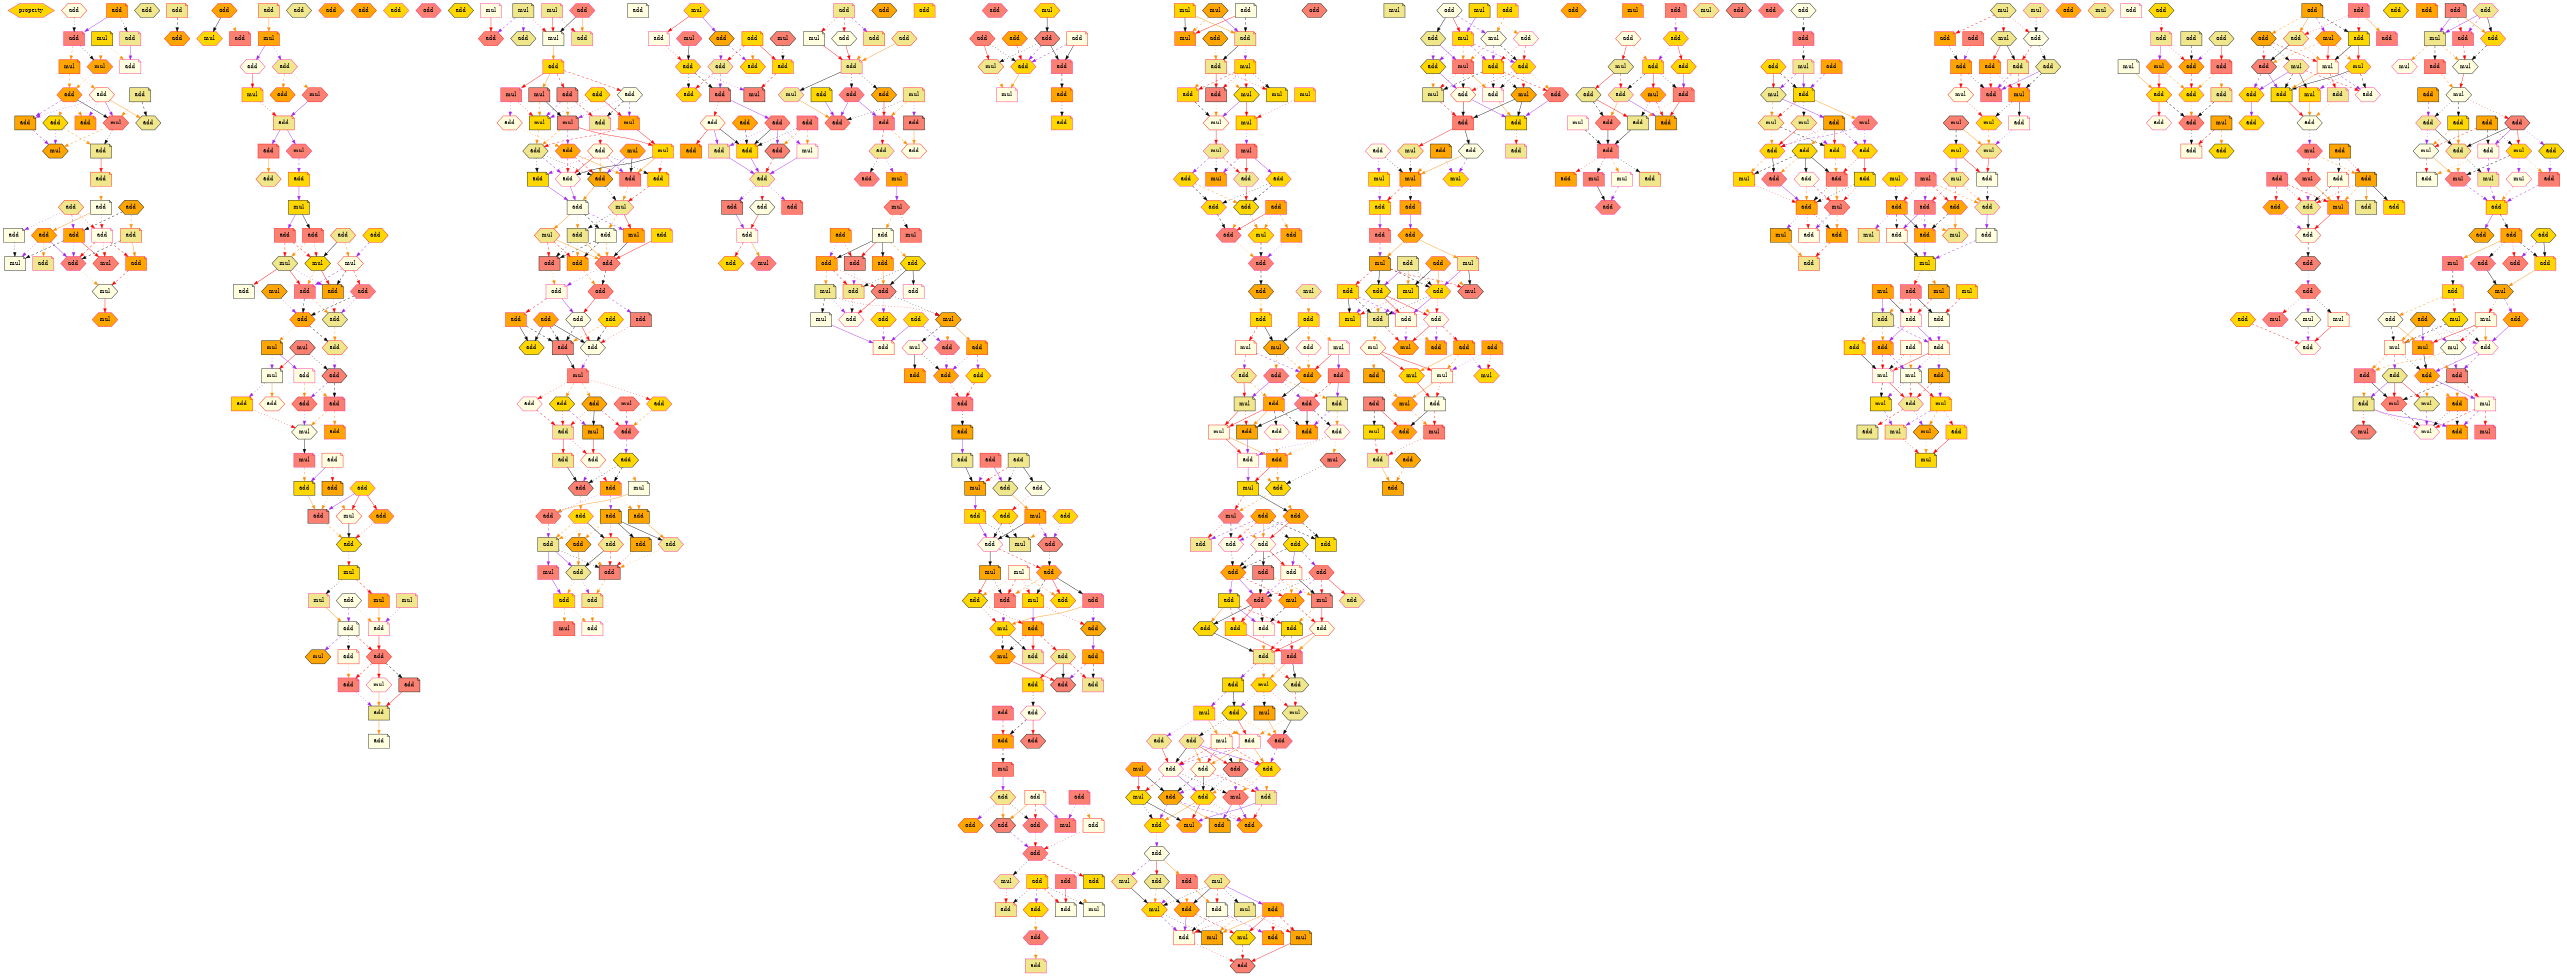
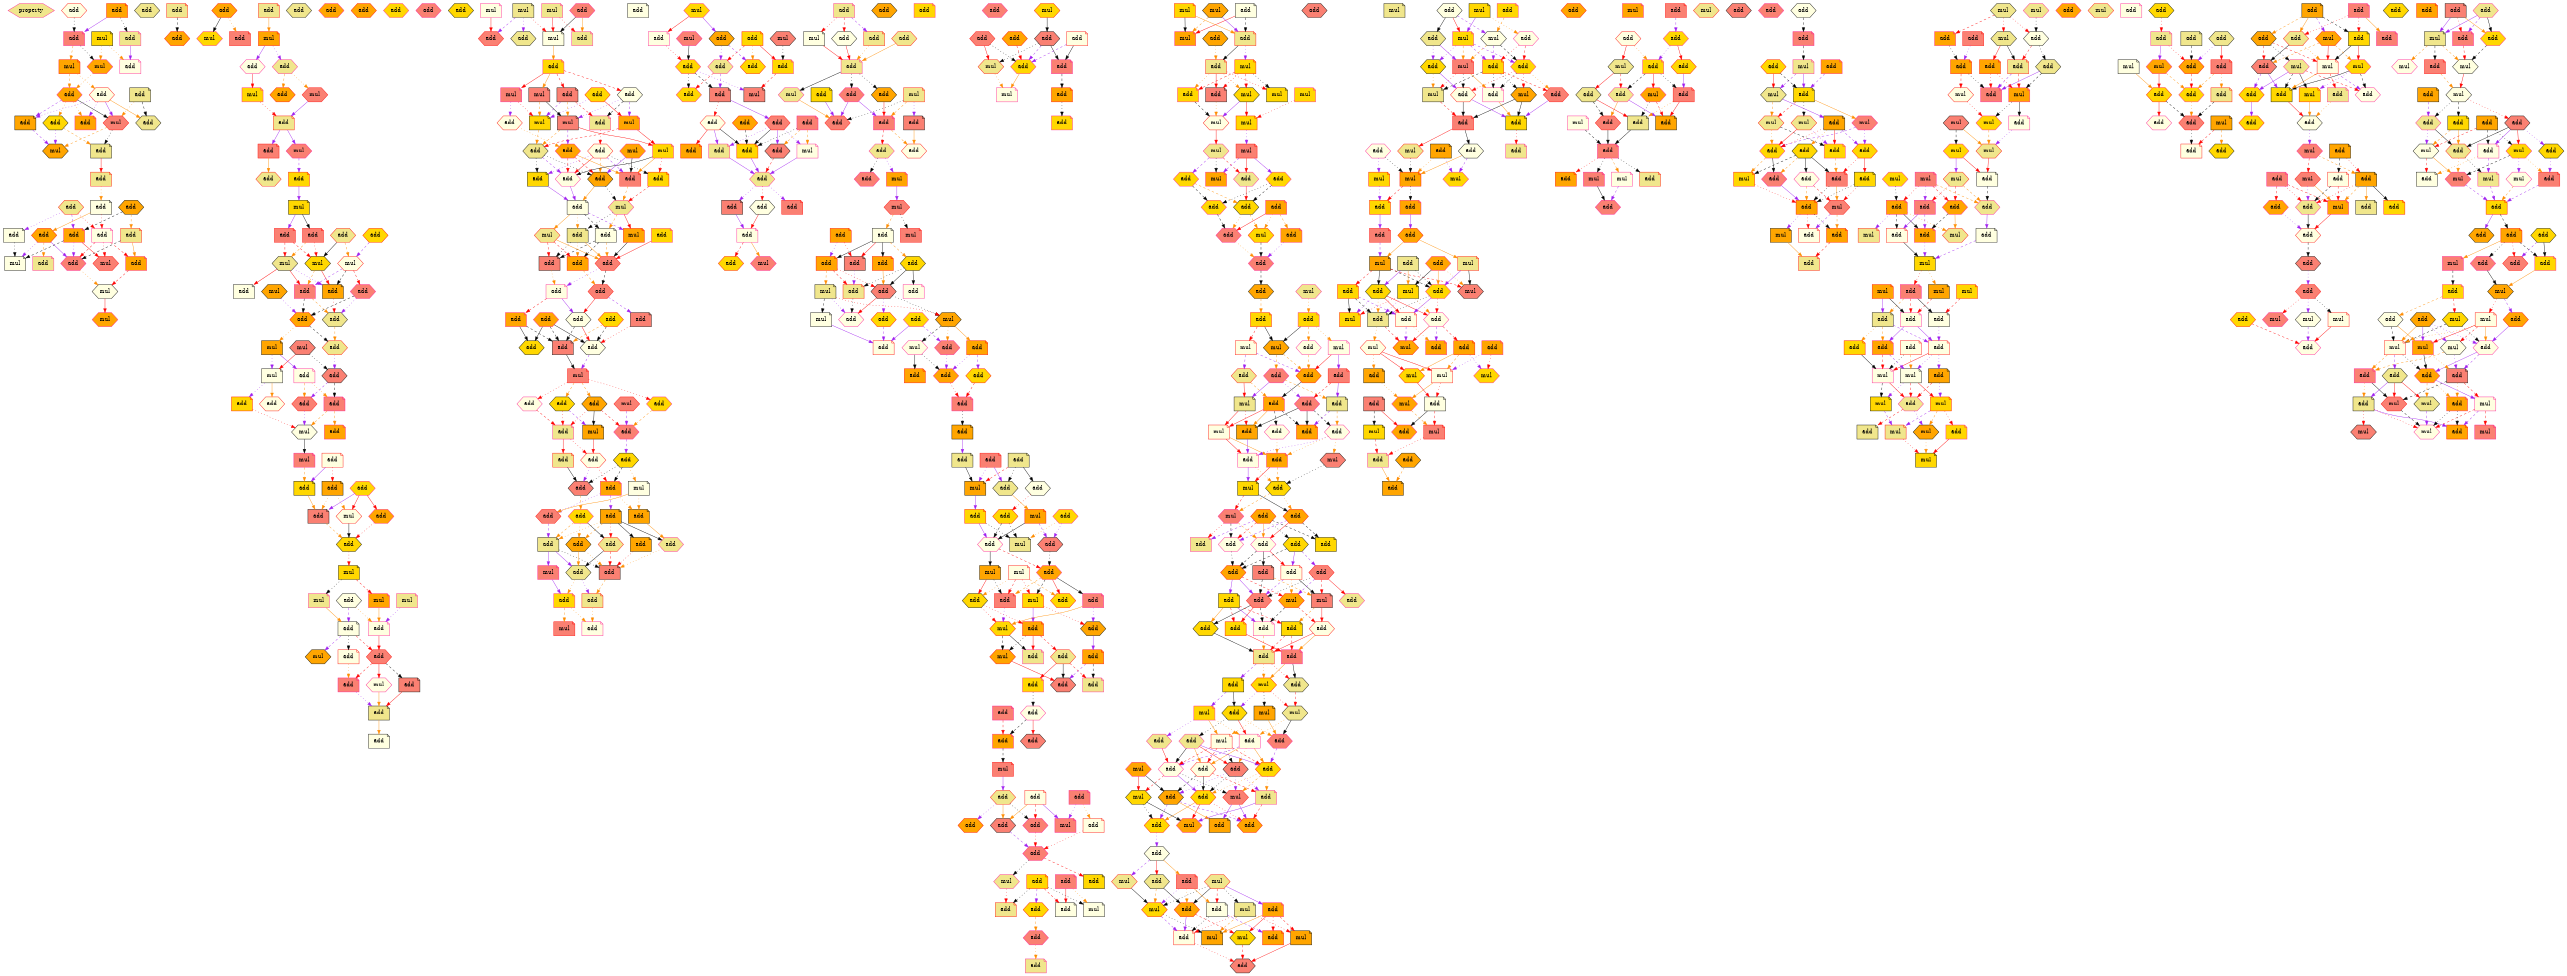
node "property": fillcolor gold -> khaki
